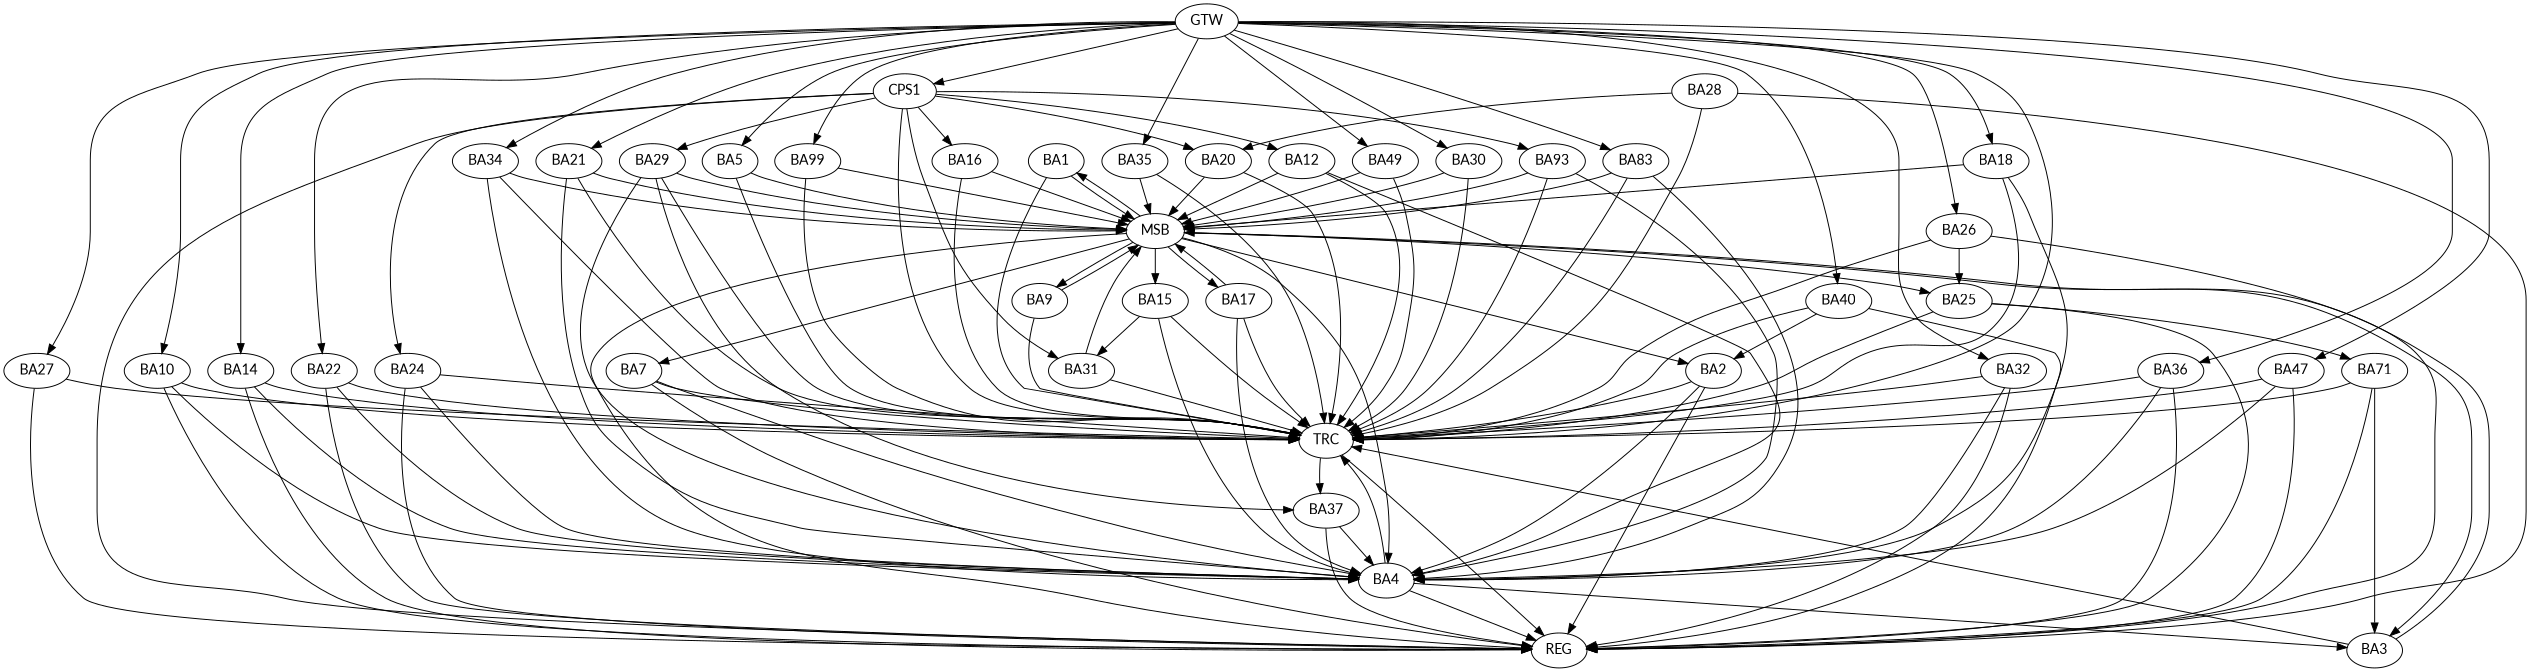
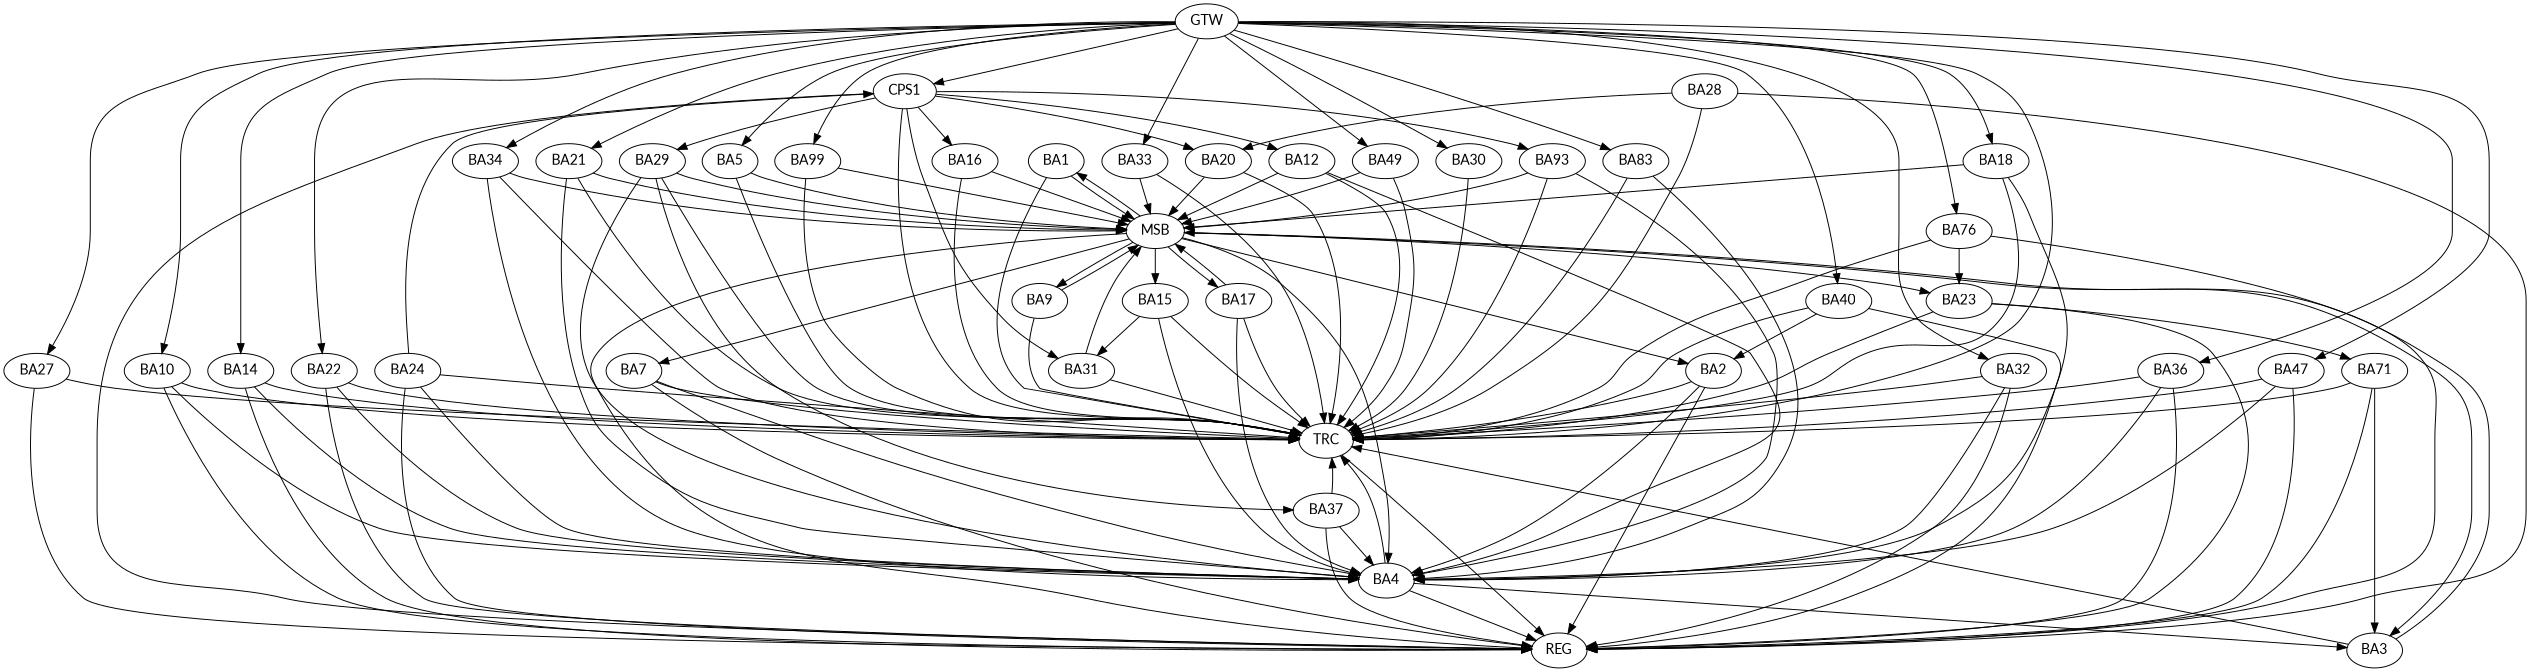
edge "CPS1" -> "BA24": reversed
node "BA35": label "BA35" -> "BA33"
edge "BA30" -> "MSB": removed
edge "BA83" -> "MSB": removed
node "BA26": label "BA26" -> "BA76"
node "BA25": label "BA25" -> "BA23"
edge "TRC" -> "BA37": reversed
